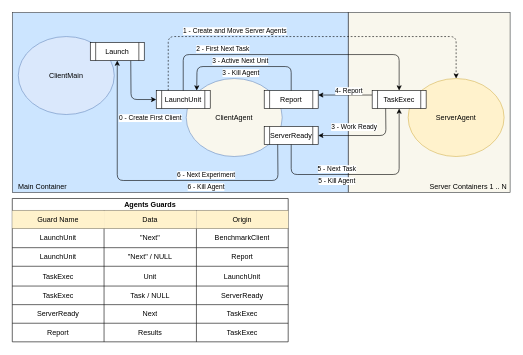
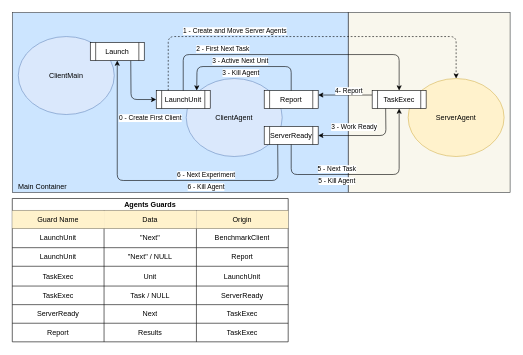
node "ClientAgent": fillcolor #f9f7ed -> #dae8fc
node "Server Containers 1 .. N": removed
